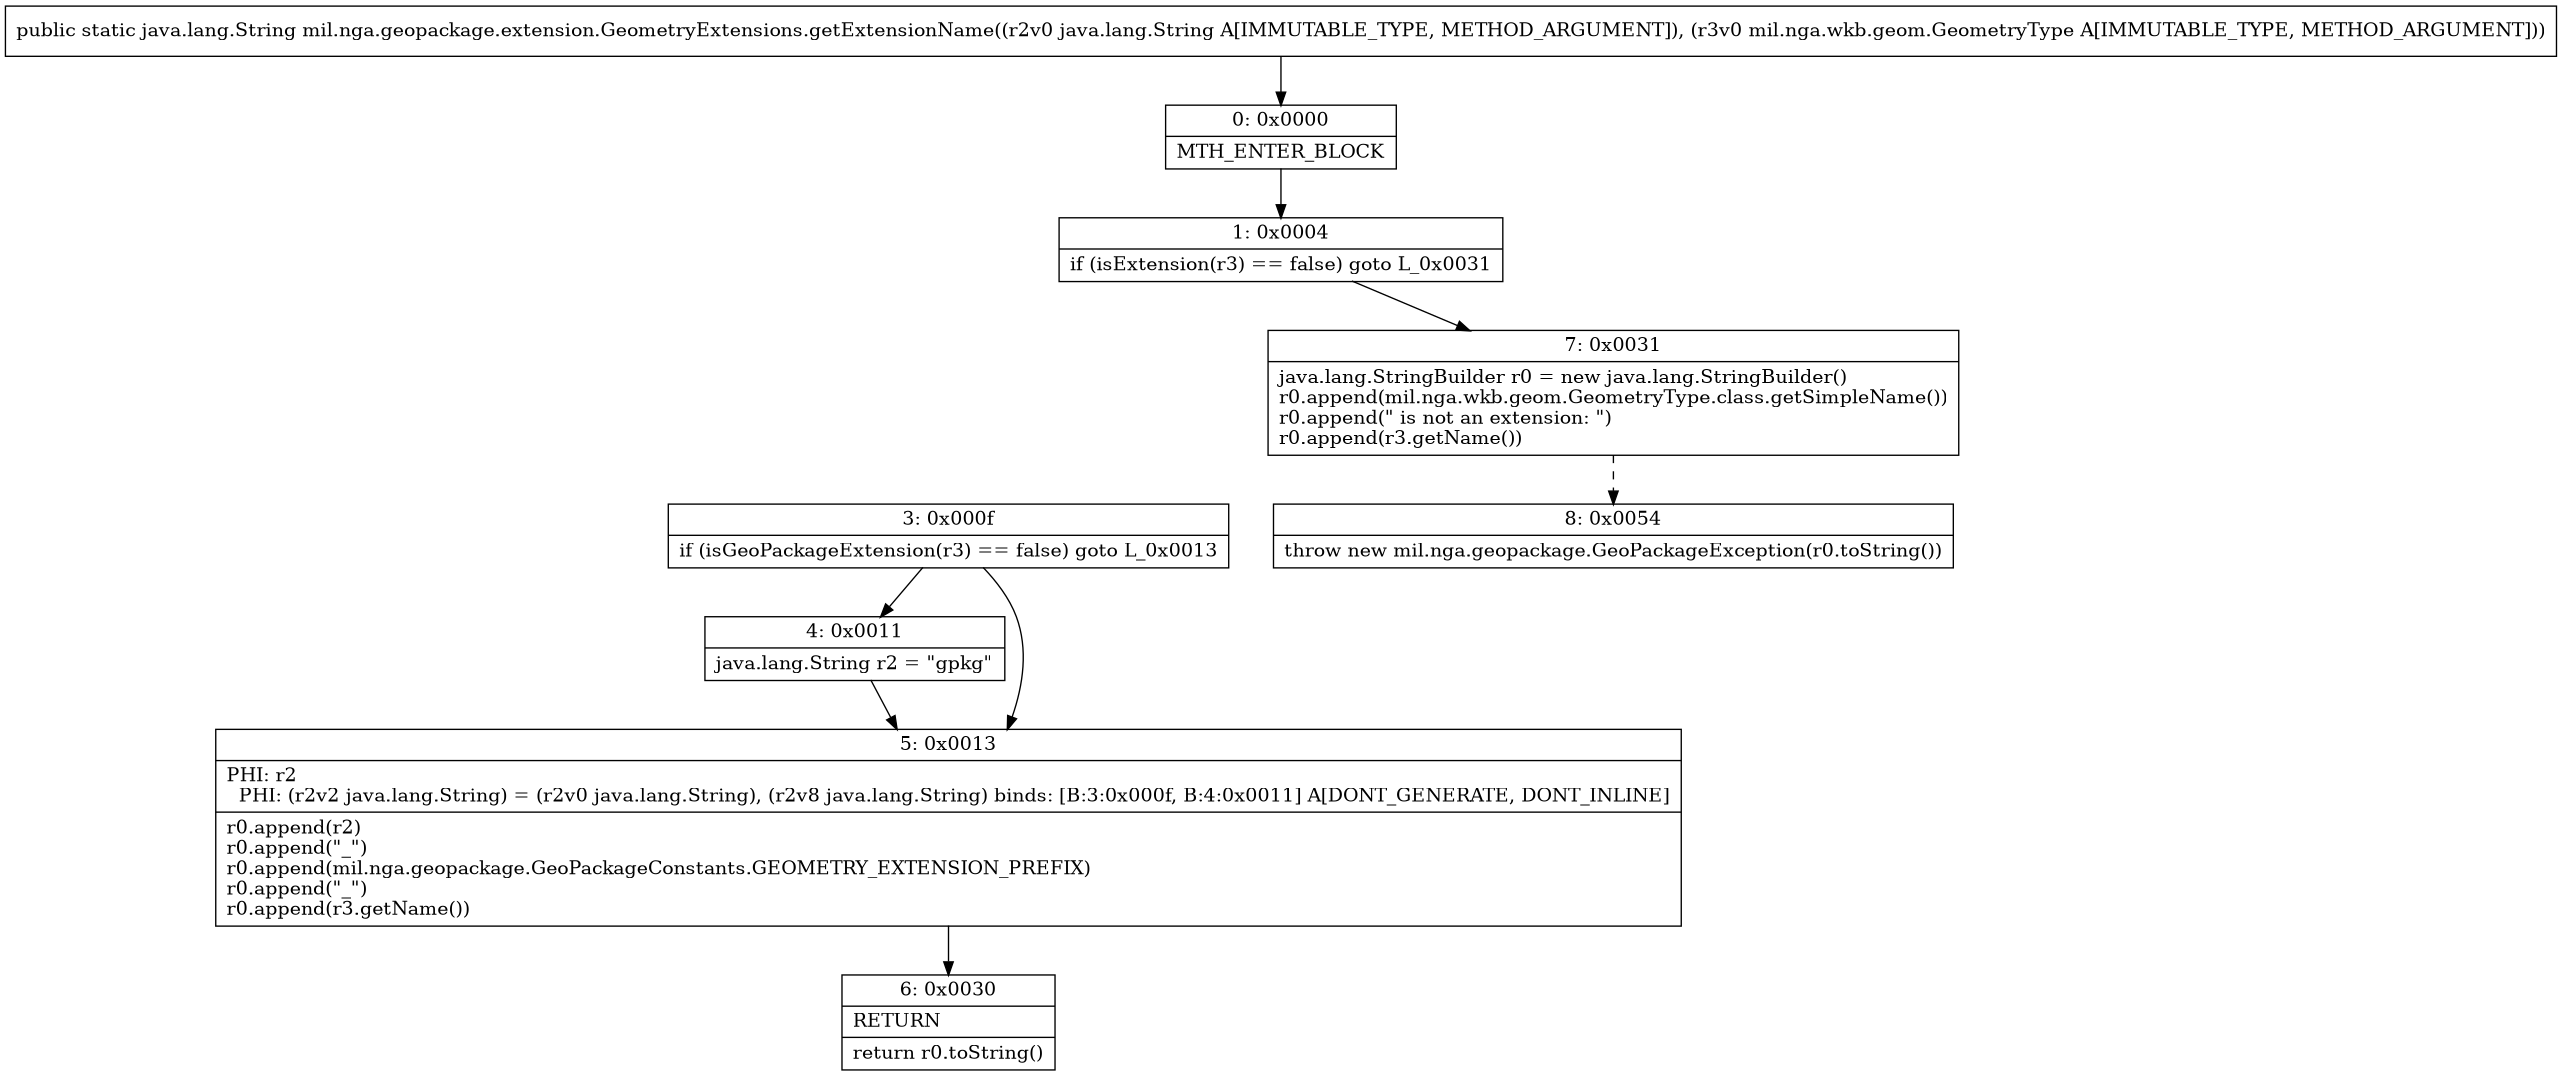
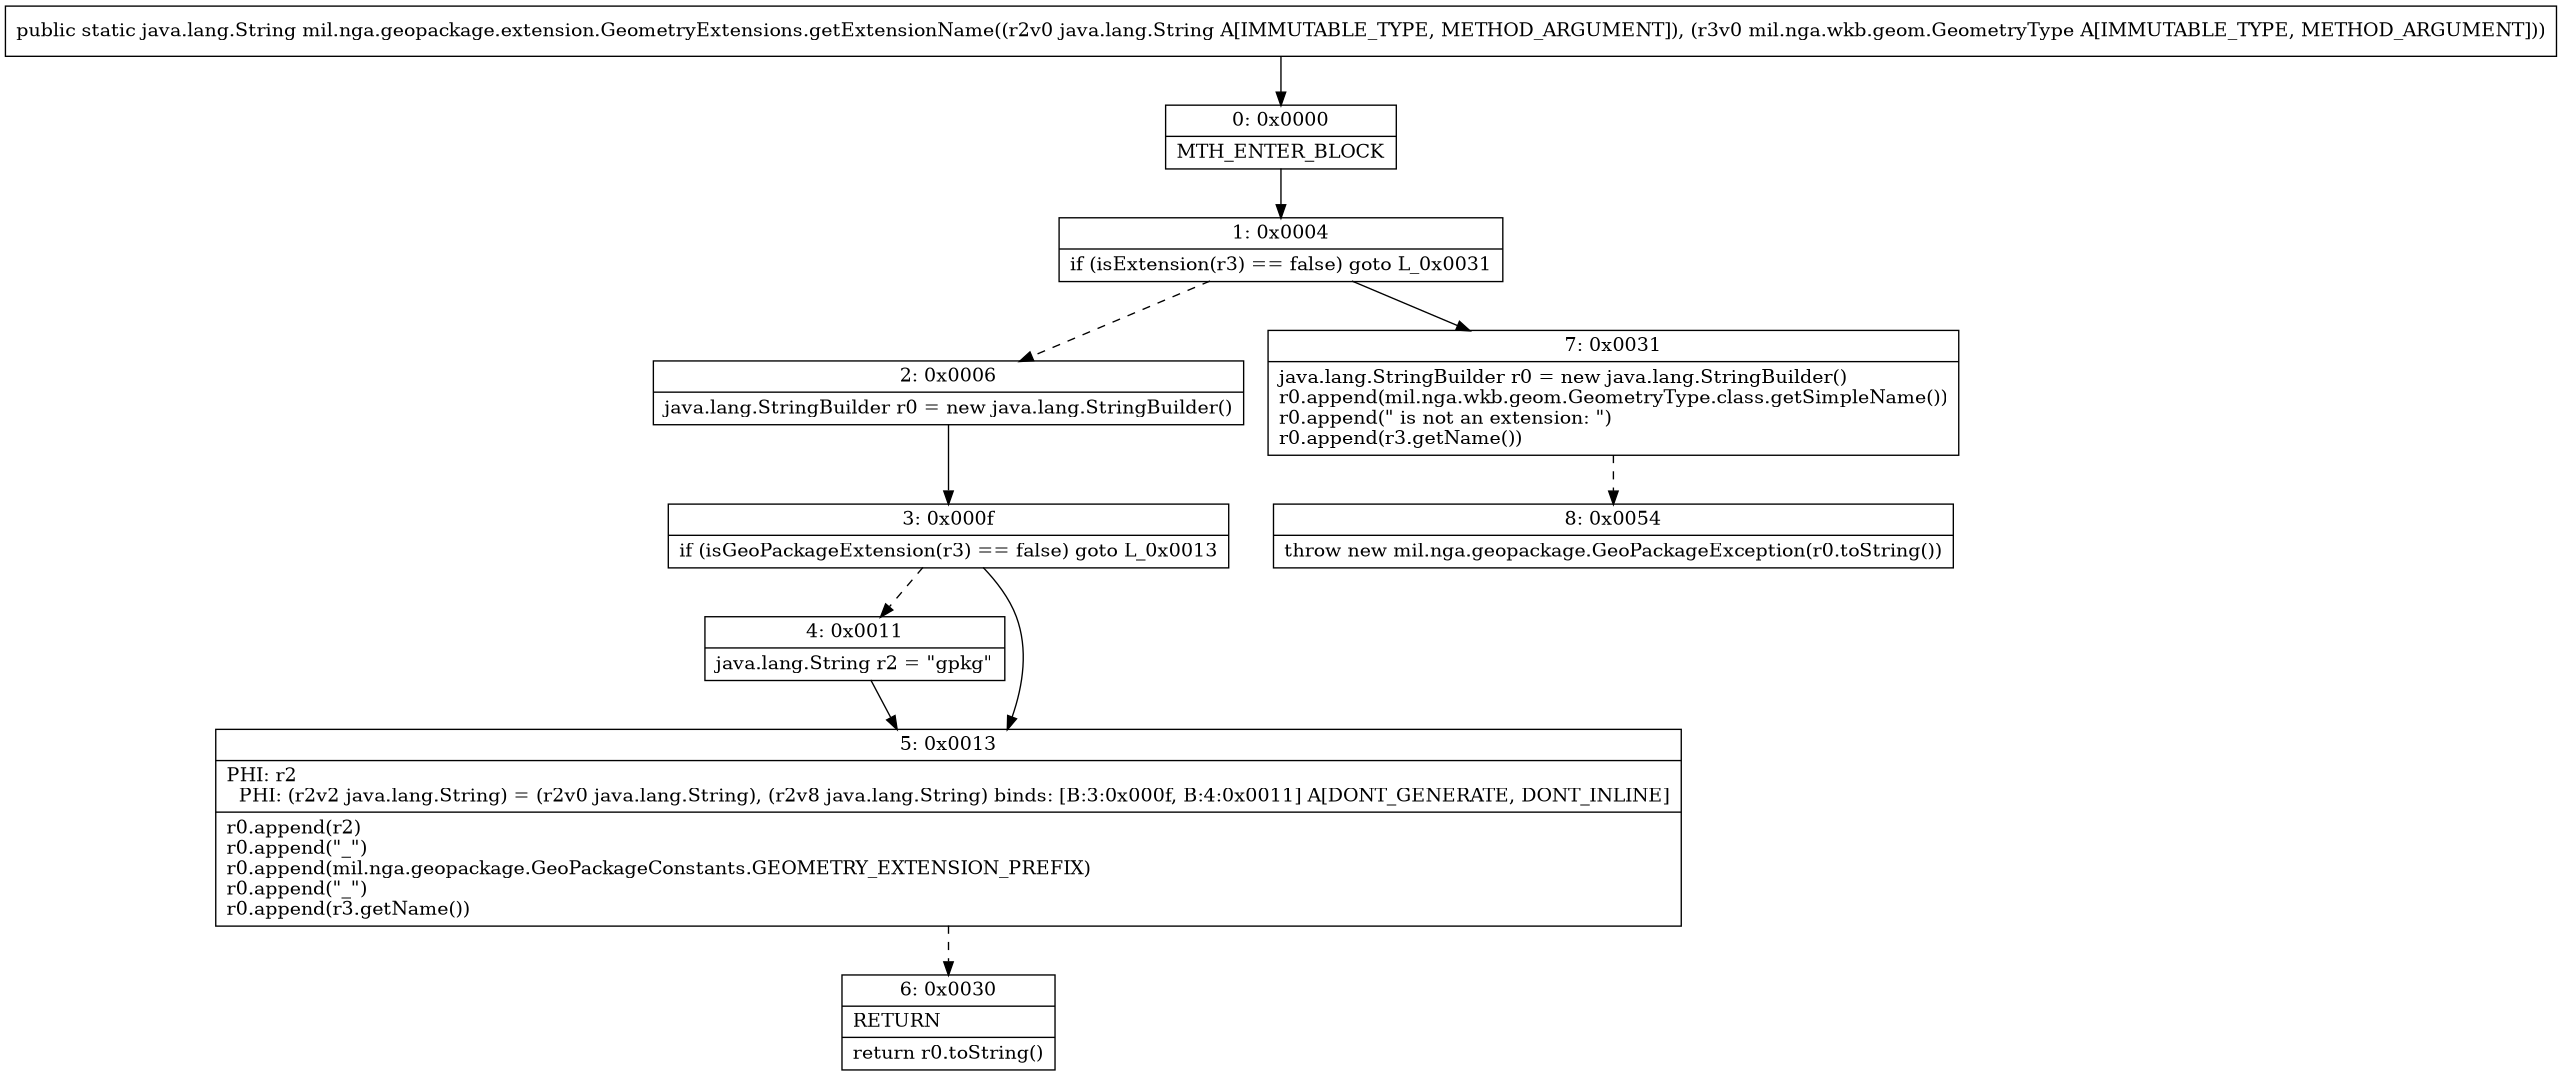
node "2: 0x0006": added
edge "3: 0x000f" -> "4: 0x0011": style solid -> dashed
edge "5: 0x0013" -> "6: 0x0030": style solid -> dashed
